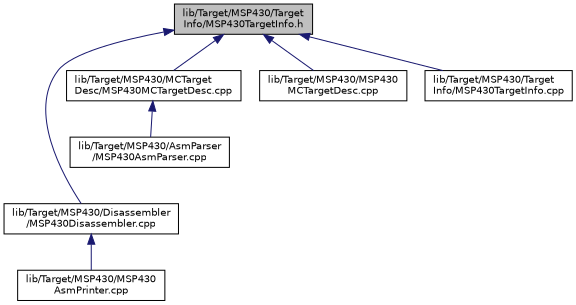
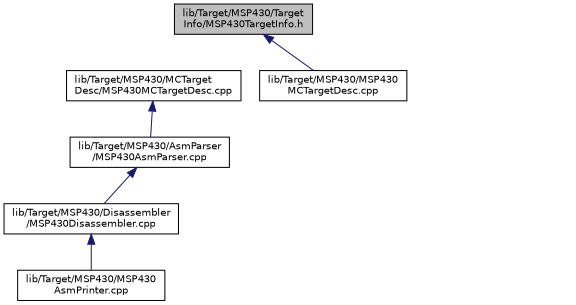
edge "lib/Target/MSP430/MCTarget Desc/MSP430MCTargetDesc.cpp" -> "lib/Target/MSP430/Target Info/MSP430TargetInfo.h": removed
edge "lib/Target/MSP430/Disassembler /MSP430Disassembler.cpp" -> "lib/Target/MSP430/Target Info/MSP430TargetInfo.h": now "lib/Target/MSP430/Disassembler /MSP430Disassembler.cpp" -> "lib/Target/MSP430/AsmParser /MSP430AsmParser.cpp"
node "lib/Target/MSP430/Target Info/MSP430TargetInfo.cpp": removed
